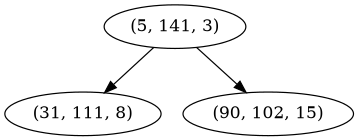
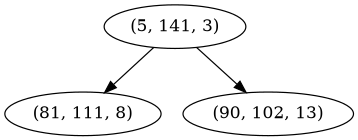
node "(31, 111, 8)": label "(31, 111, 8)" -> "(81, 111, 8)"
node "(90, 102, 15)": label "(90, 102, 15)" -> "(90, 102, 13)"
